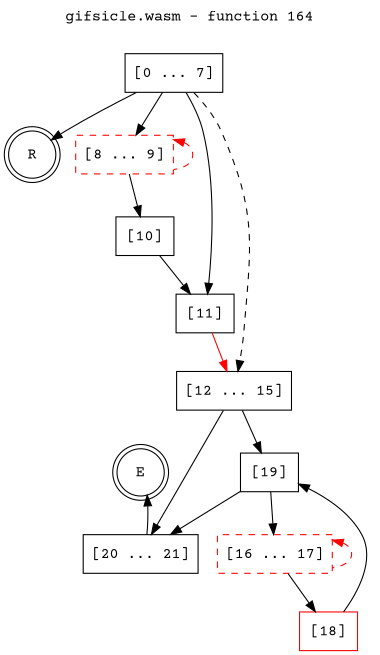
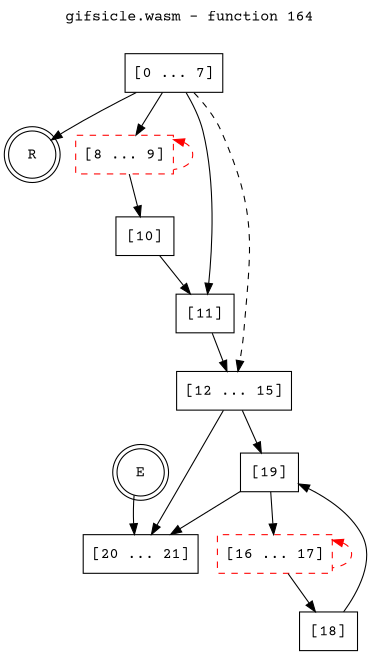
edge "[11]" -> "[12 ... 15]": color red -> black
edge "[20 ... 21]" -> "E": reversed
node "[18]": color red -> black
